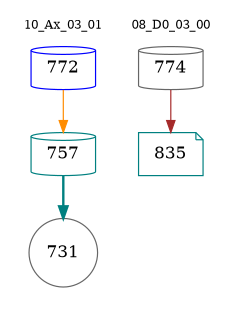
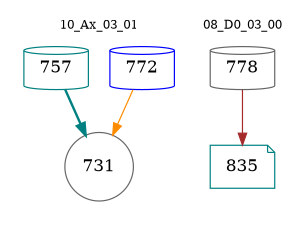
node "774": label "774" -> "778"
edge "772" -> "757": now "772" -> "731"
